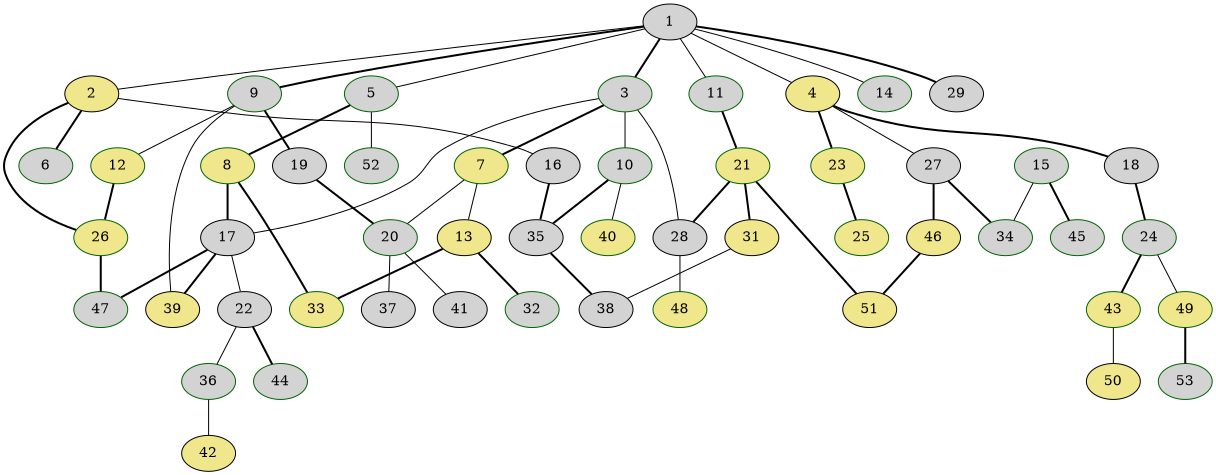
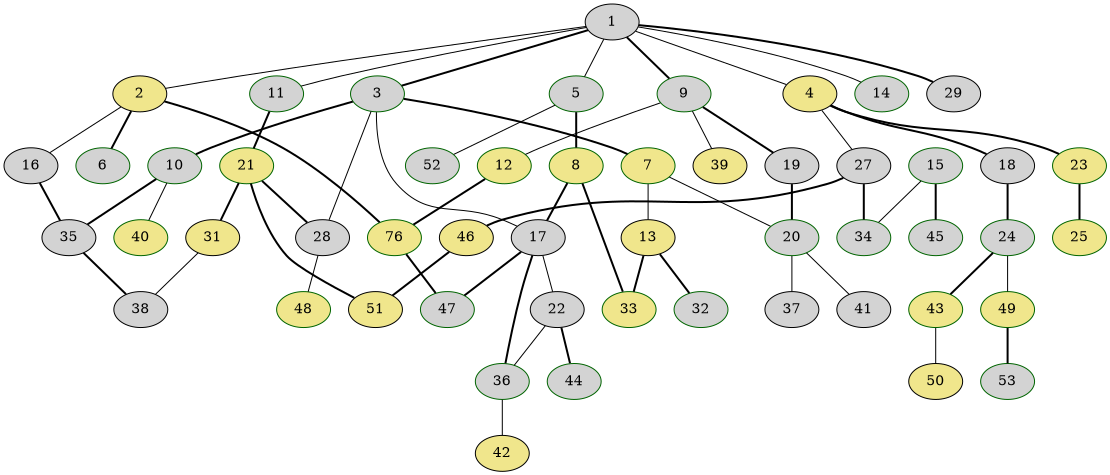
edge "3" -- "10": style solid -> bold
node "26": label "26" -> "76"
edge "17" -- "39": now "17" -- "36"
